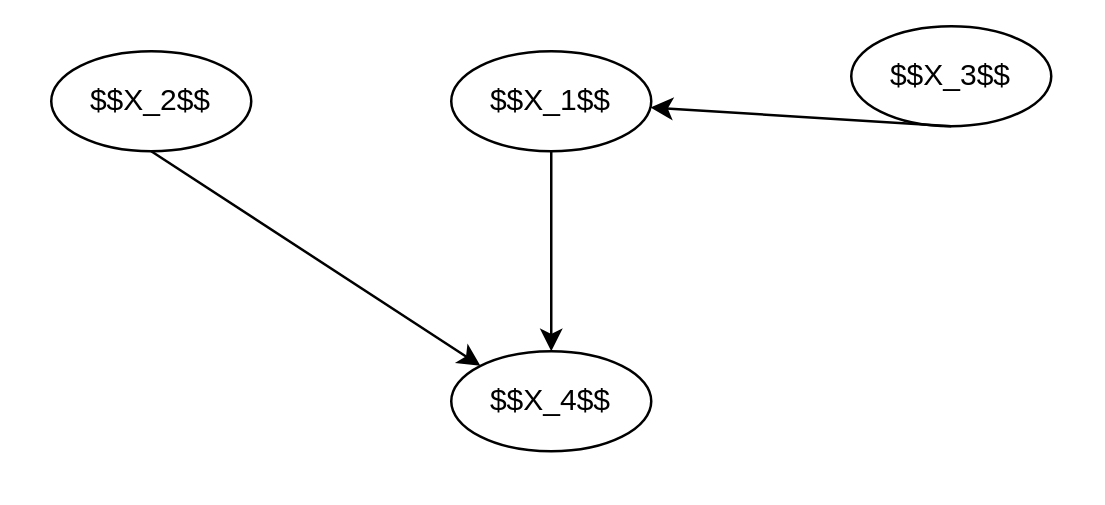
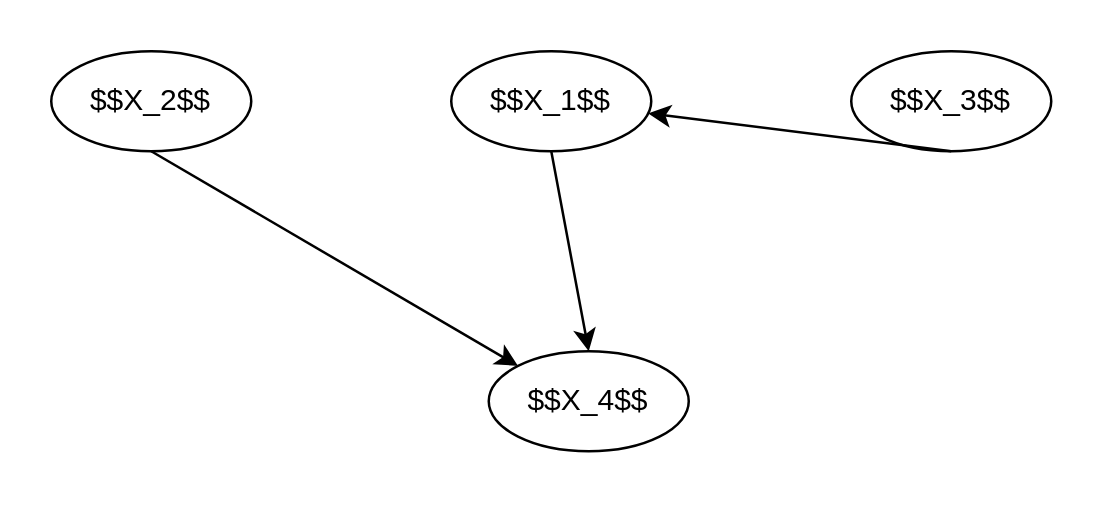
node "$$X_3$$": moved (951, 76) -> (951, 101)
node "$$X_4$$": moved (551, 401) -> (589, 401)
